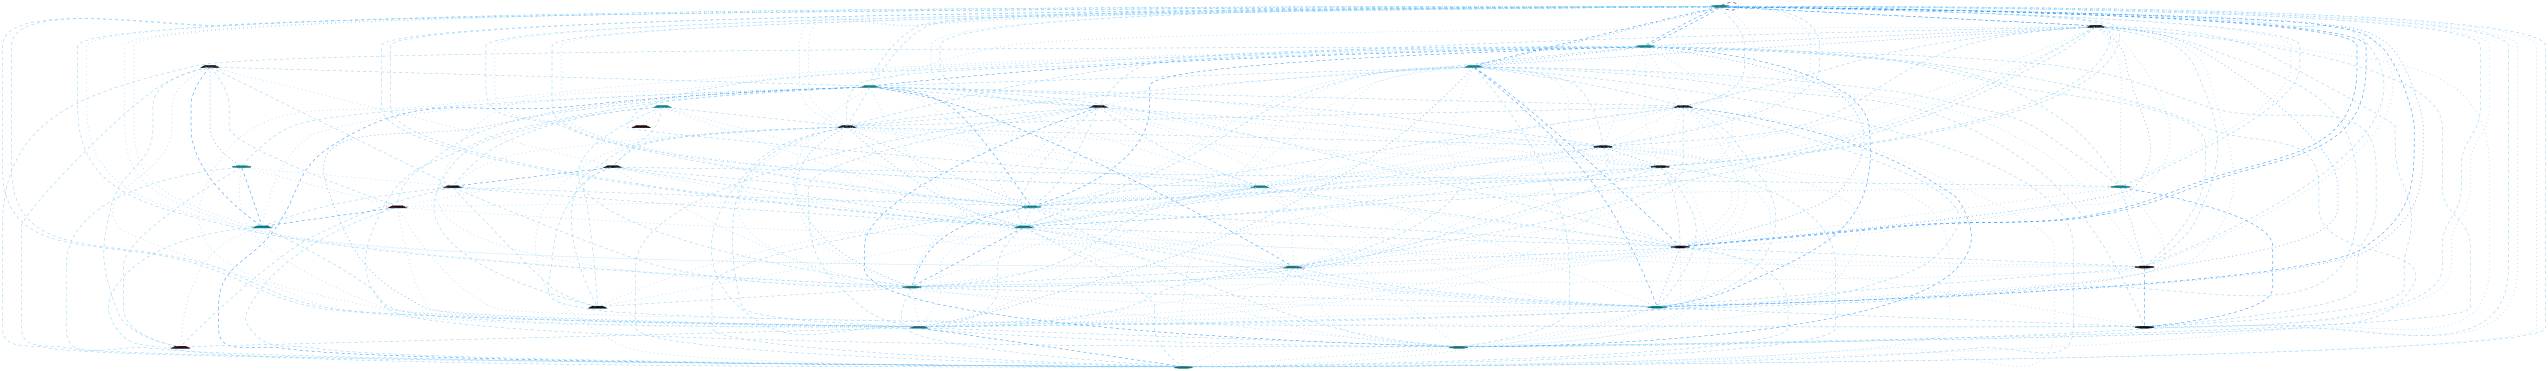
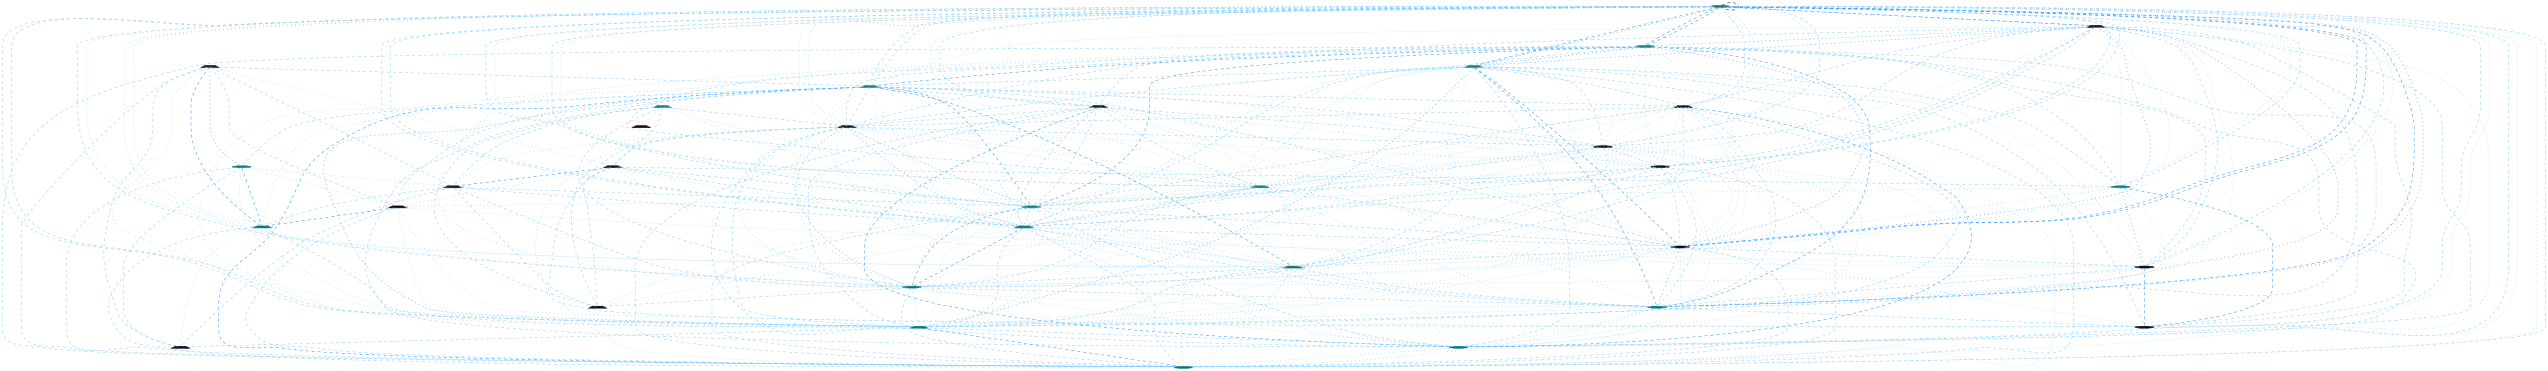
edge "1_set_rate_on_refund" -- "0_restor_rate_to_level": style dotted -> dashed
